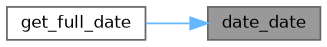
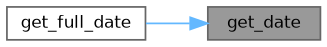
node "date_date": label "date_date" -> "get_date"
